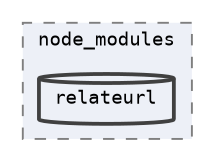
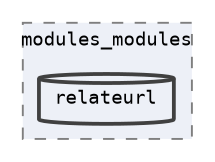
cluster "node_modules": label "node_modules" -> "modules_modules"
